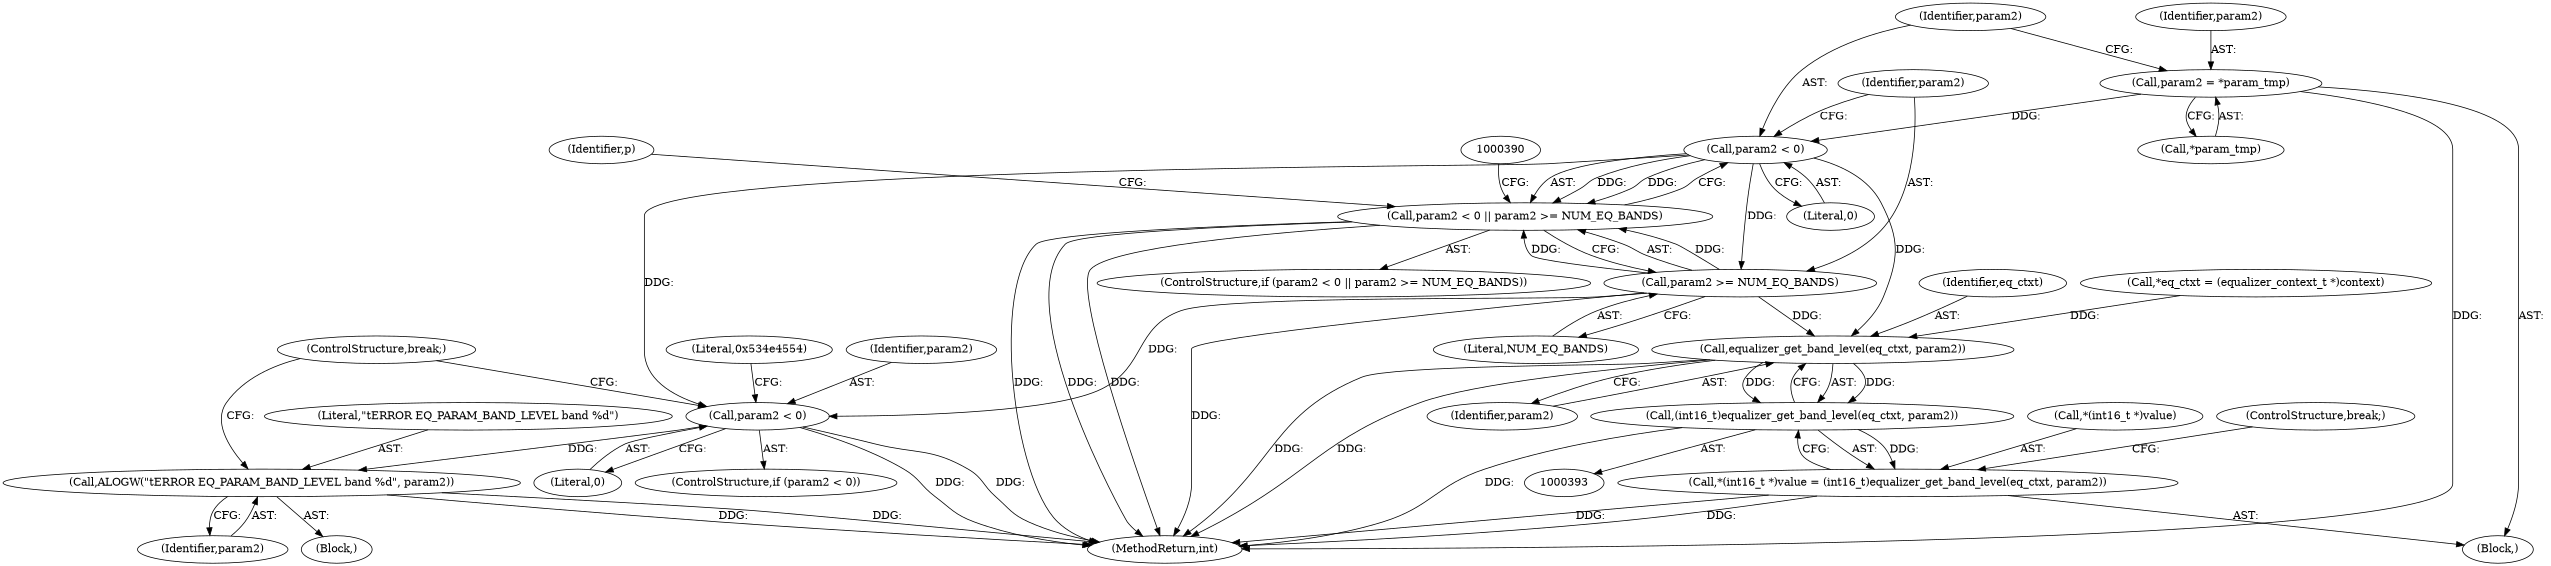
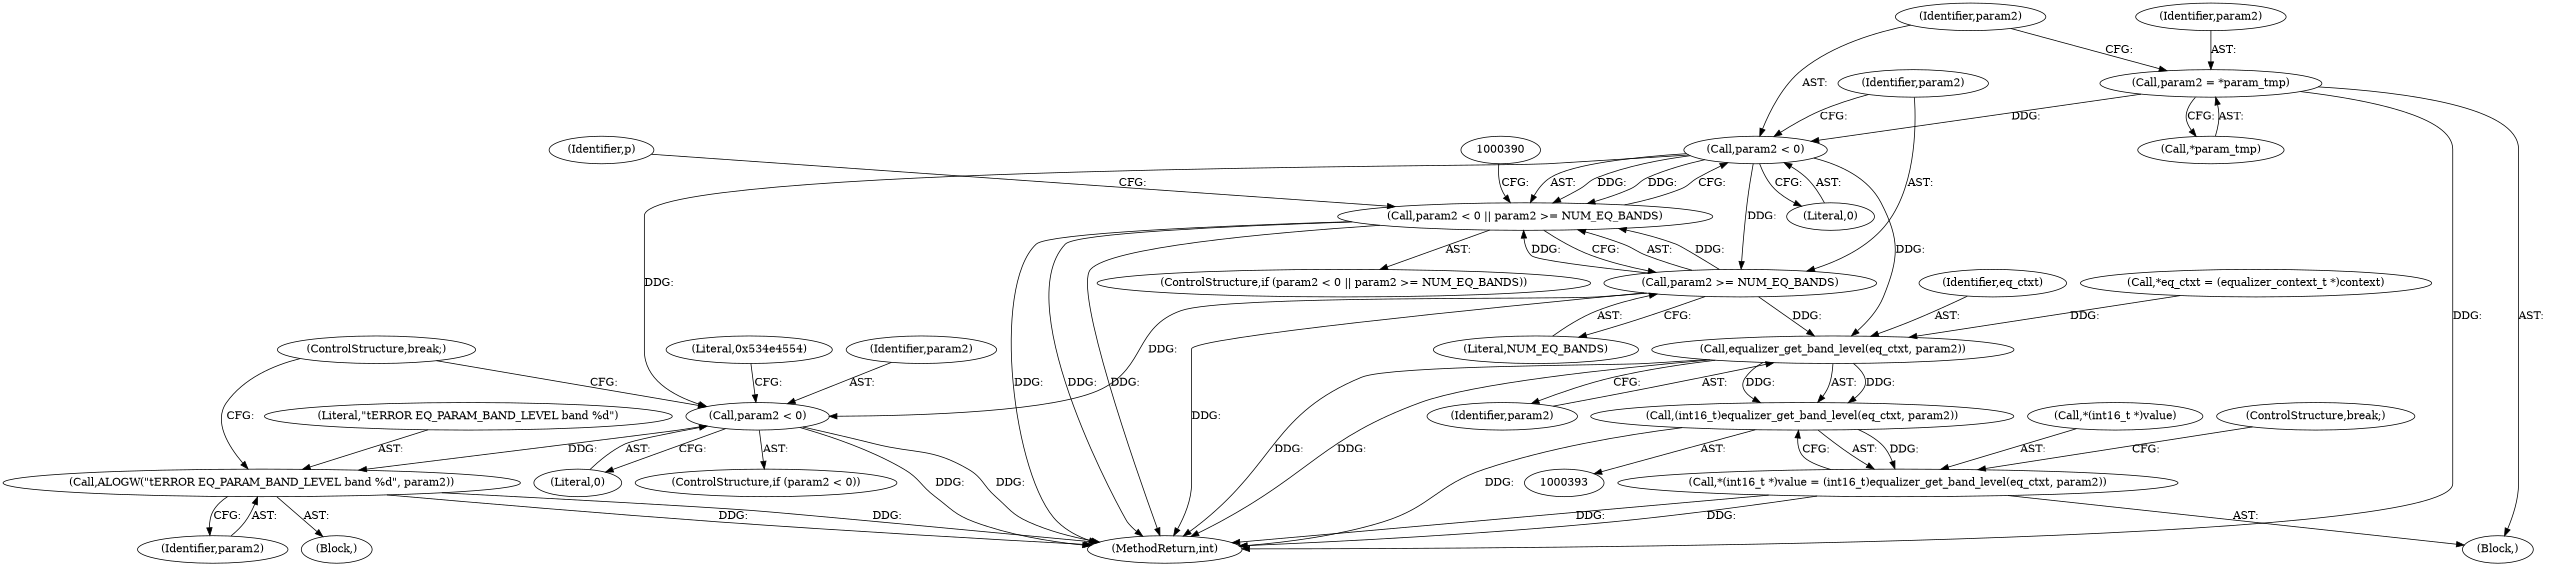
edge "(Call,(int16_t)equalizer_get_band_level(eq_ctxt, param2))" -> "(Call,equalizer_get_band_level(eq_ctxt, param2))": removed, label "CFG:"
